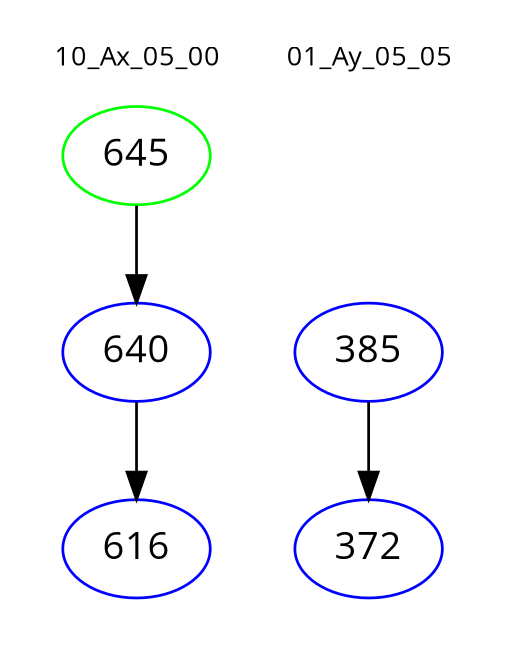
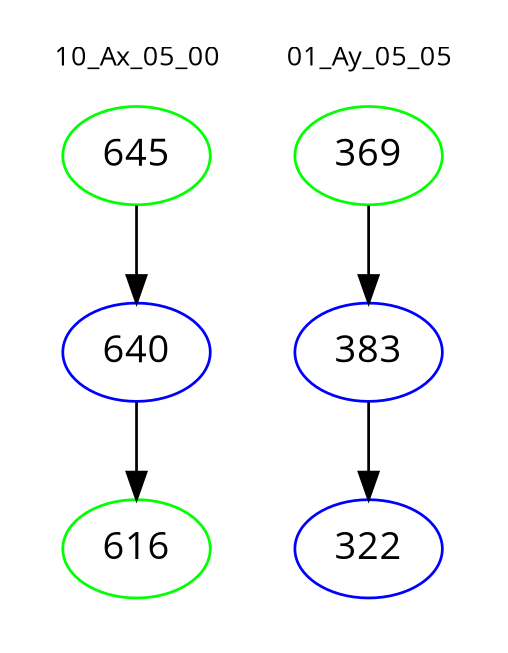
node "369": added
node "385": label "385" -> "383"
node "616": color blue -> green
node "372": label "372" -> "322"
